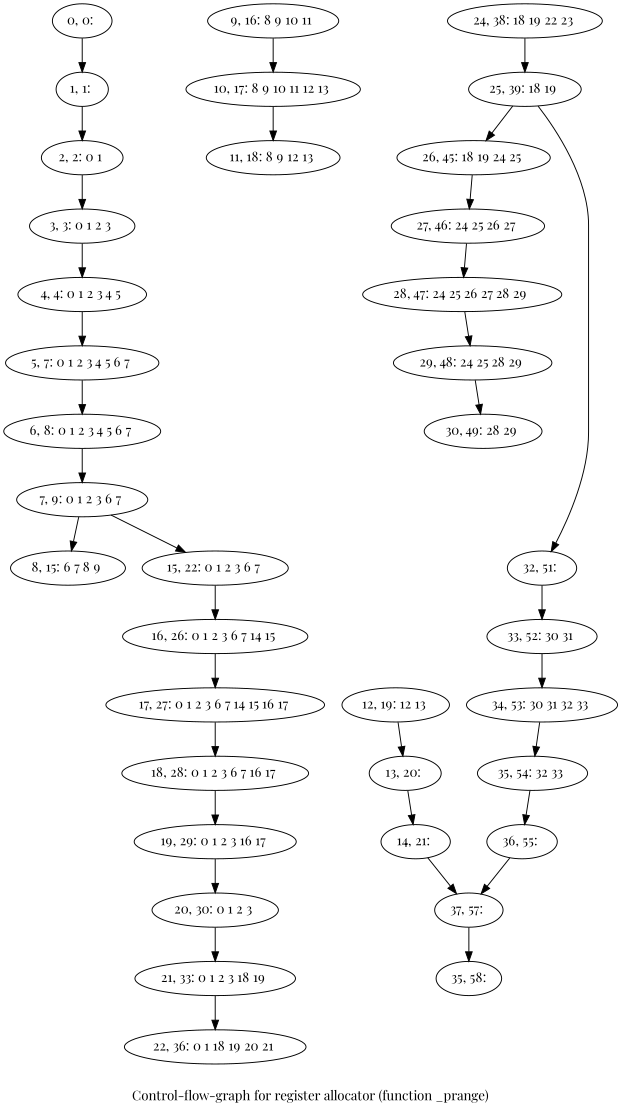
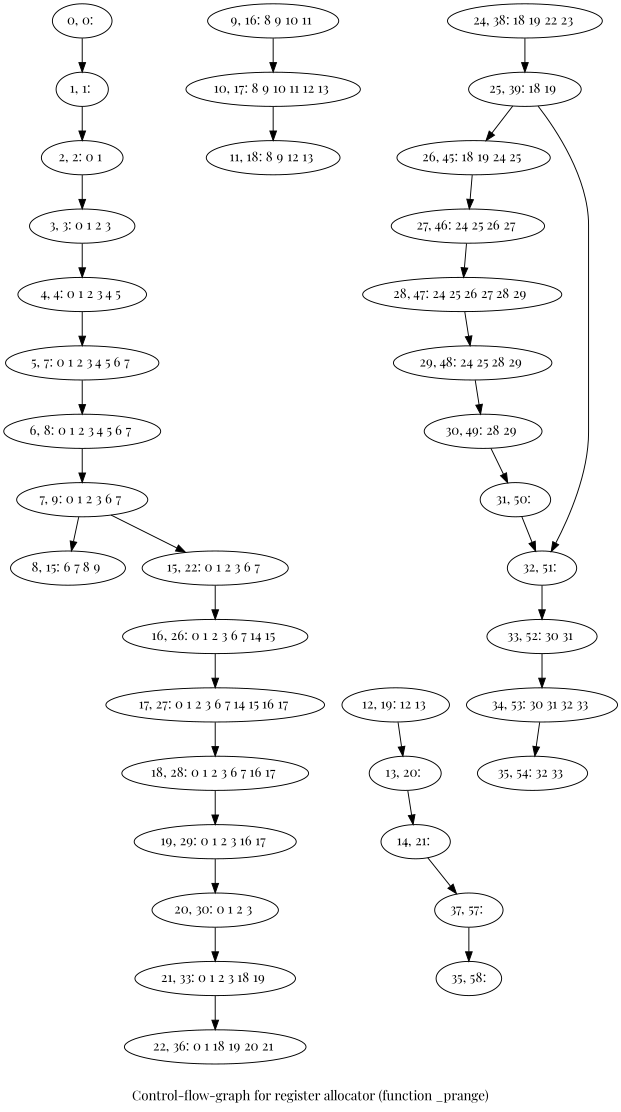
node "31, 50:": added
node "36, 55:": removed
